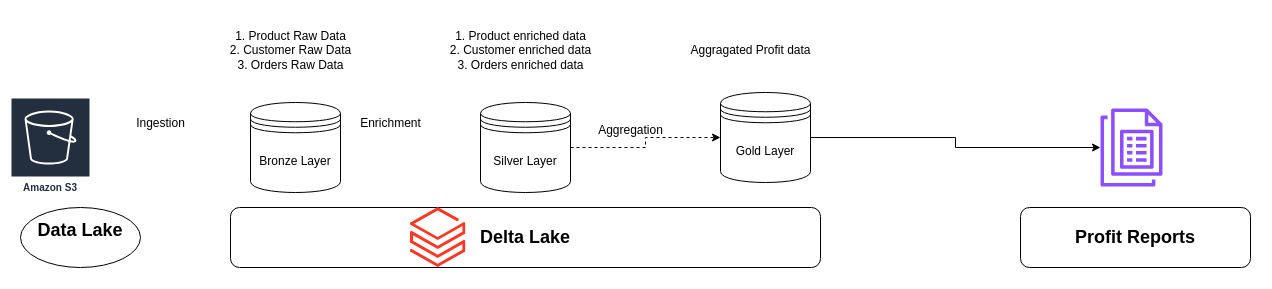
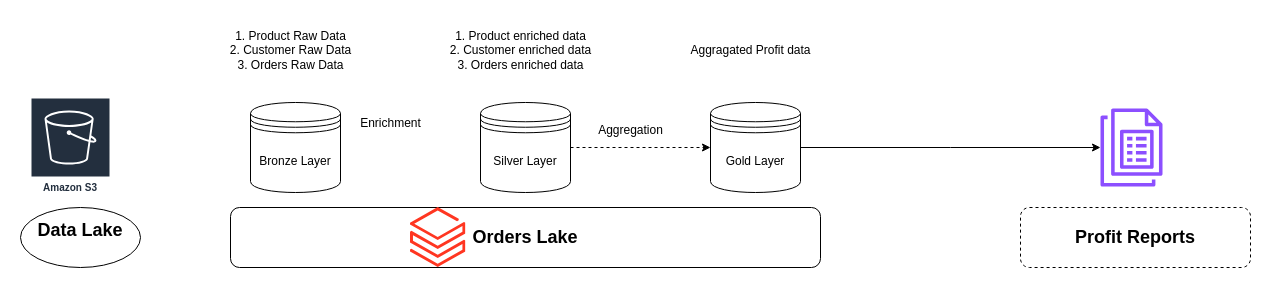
node "Ingestion": removed
node "Gold Layer": moved (766, 138) -> (756, 148)
node "Amazon S3": moved (51, 148) -> (71, 148)
node "Delta Lake": label "Delta Lake" -> "Orders Lake"
node "Profit Reports": style solid -> dashed
